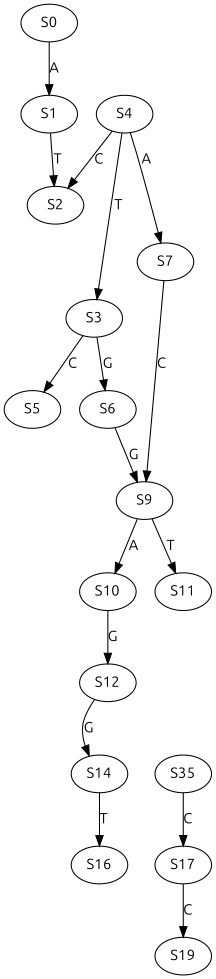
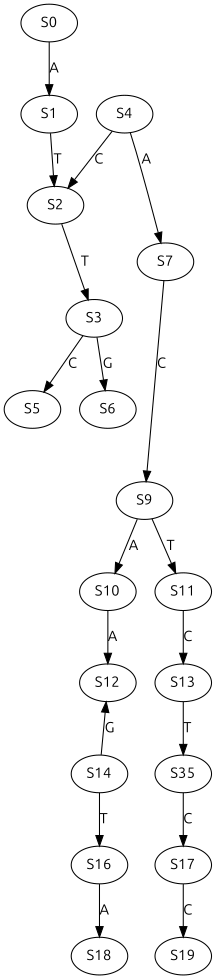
edge "S4" -> "S3": now "S2" -> "S3"
edge "S6" -> "S9": removed, label "G"
edge "S10" -> "S12": label "G" -> "A"
node "S13": added
edge "S12" -> "S14": reversed
node "S18": added
